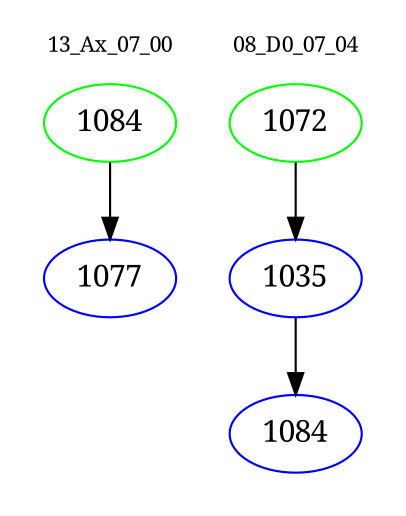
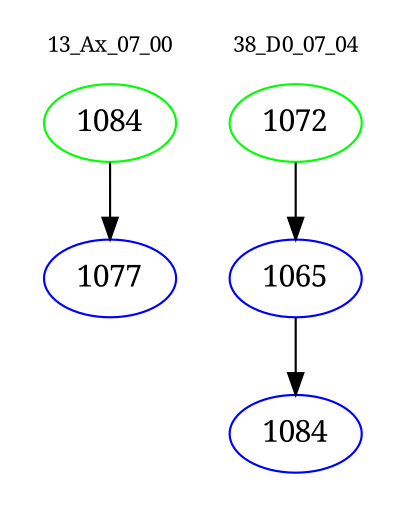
cluster "08_D0_07_04": label "08_D0_07_04" -> "38_D0_07_04"
node "1035": label "1035" -> "1065"
